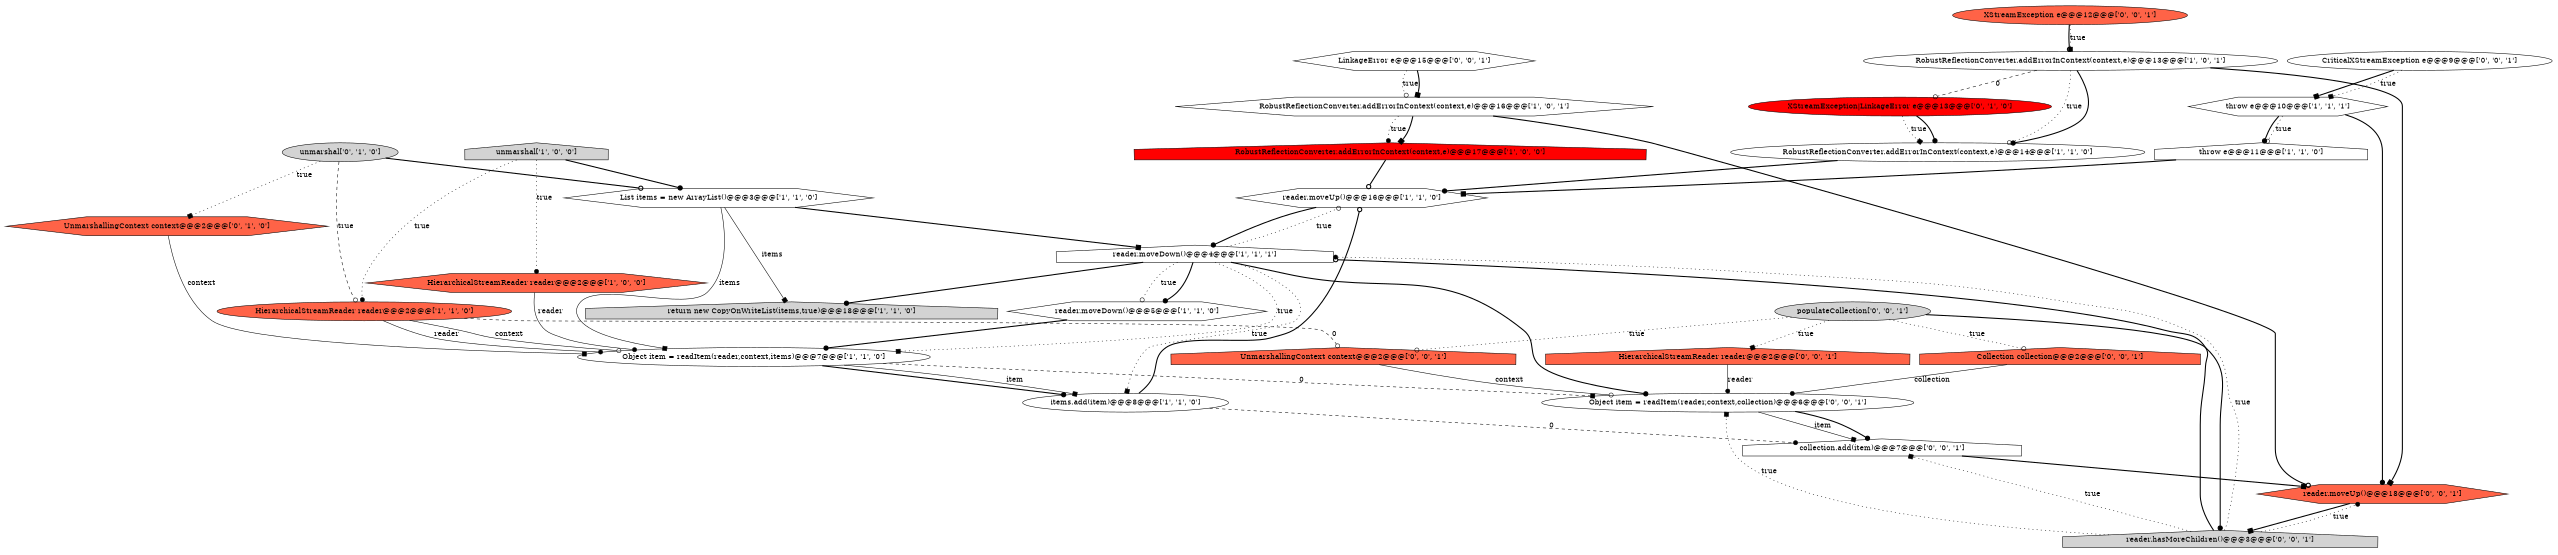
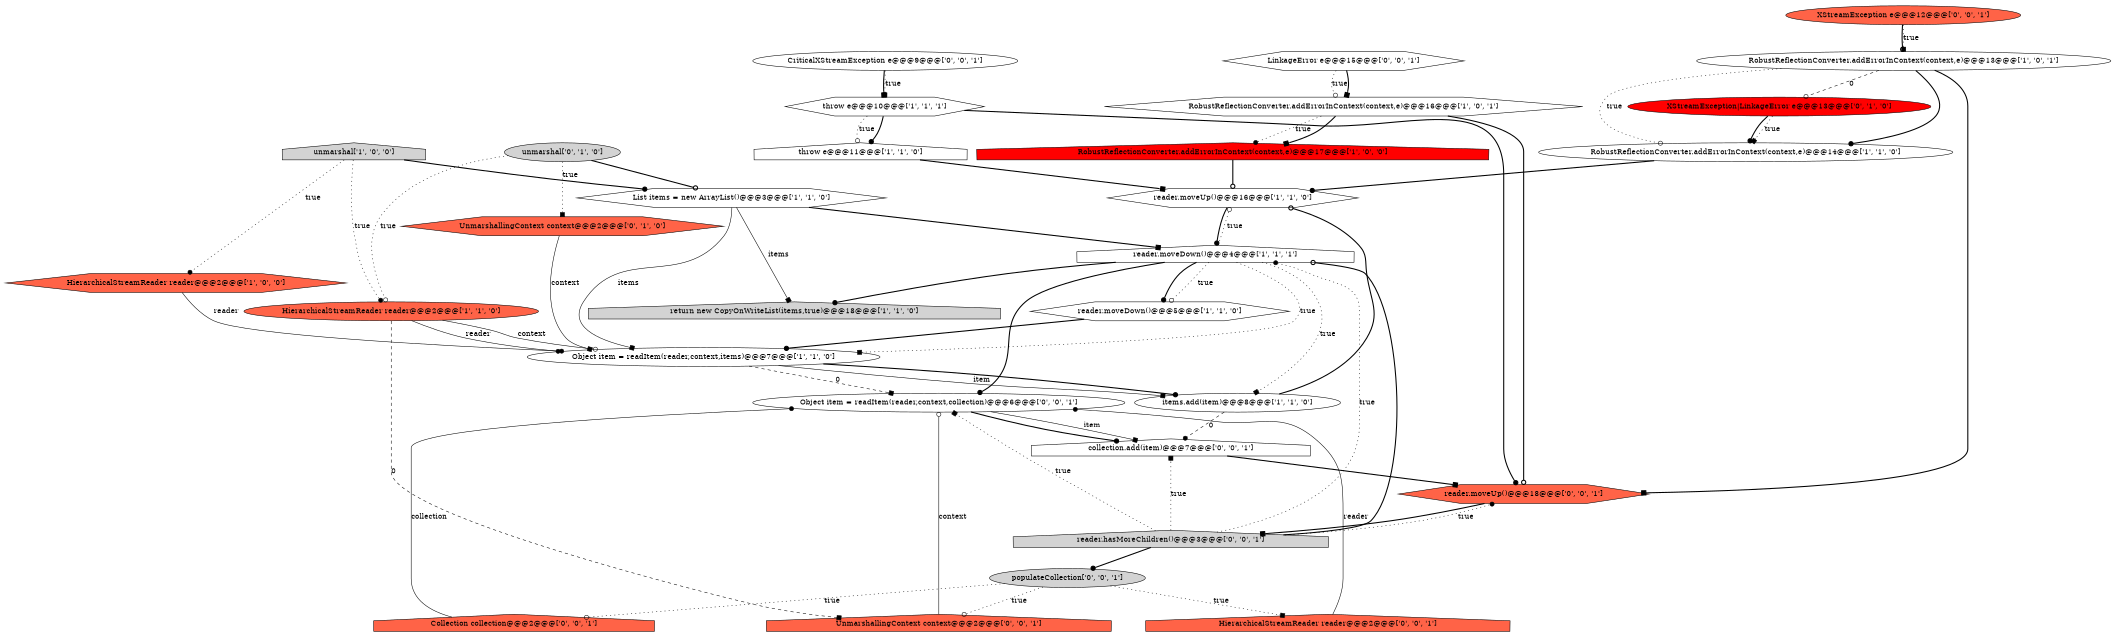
edge "unmarshal['0', '1', '0']" -> "HierarchicalStreamReader reader@@@2@@@['1', '1', '0']": style dashed -> dotted
edge "HierarchicalStreamReader reader@@@2@@@['1', '1', '0']" -> "UnmarshallingContext context@@@2@@@['0', '0', '1']": arrowhead odot -> box
edge "populateCollection['0', '0', '1']" -> "reader.hasMoreChildren()@@@3@@@['0', '0', '1']": reversed
